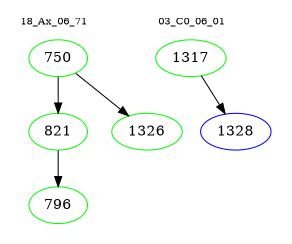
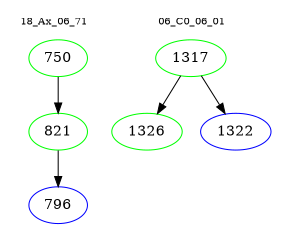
cluster "03_C0_06_01": label "03_C0_06_01" -> "06_C0_06_01"
edge "750" -> "1326": now "1317" -> "1326"
node "1328": label "1328" -> "1322"
node "796": color green -> blue
